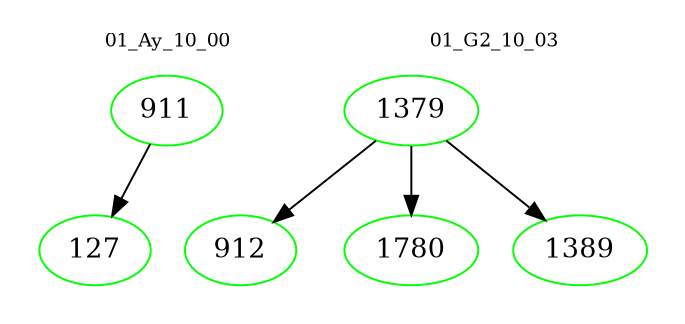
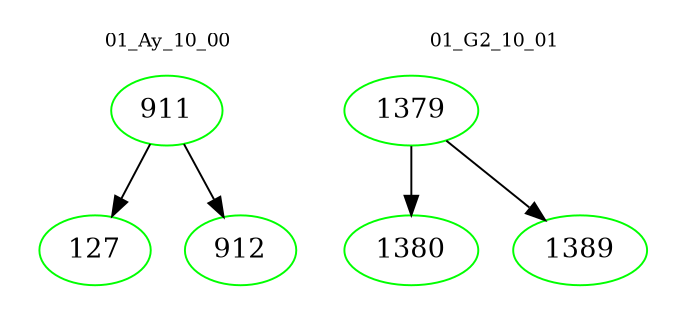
cluster "01_G2_10_03": label "01_G2_10_03" -> "01_G2_10_01"
edge "1379" -> "912": now "911" -> "912"
node "1780": label "1780" -> "1380"
